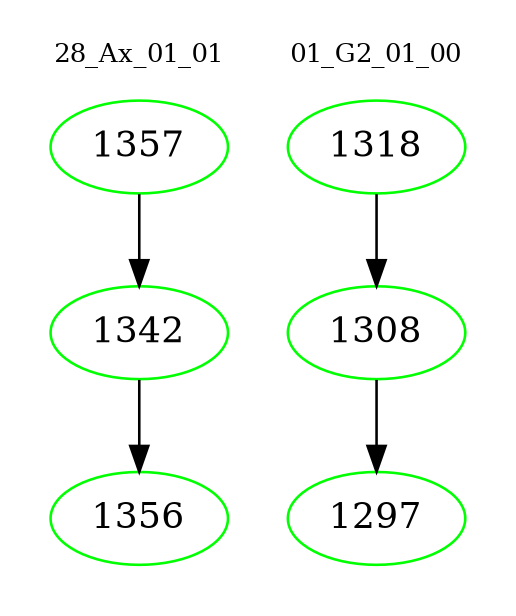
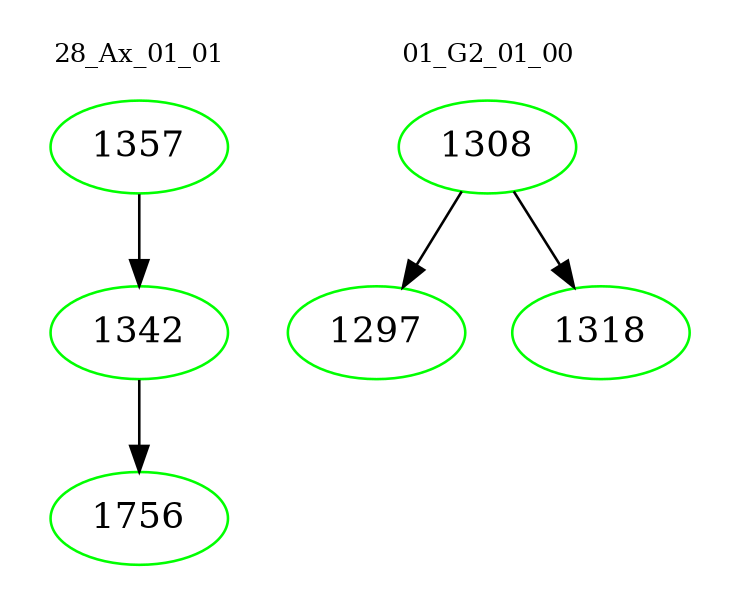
edge "1318" -> "1308": reversed
node "1356": label "1356" -> "1756"
